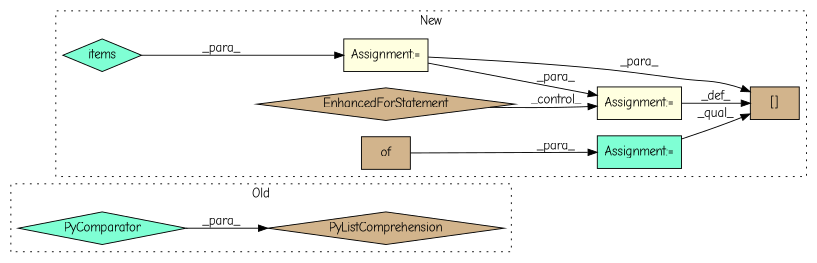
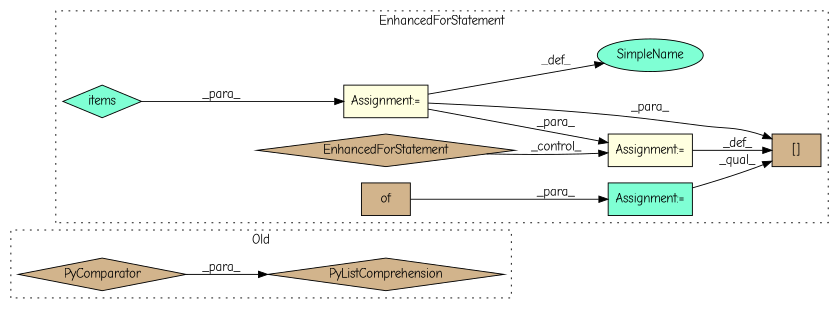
cluster "New": label "New" -> "EnhancedForStatement"
node "SimpleName": added
node "PyComparator": fillcolor aquamarine -> tan
